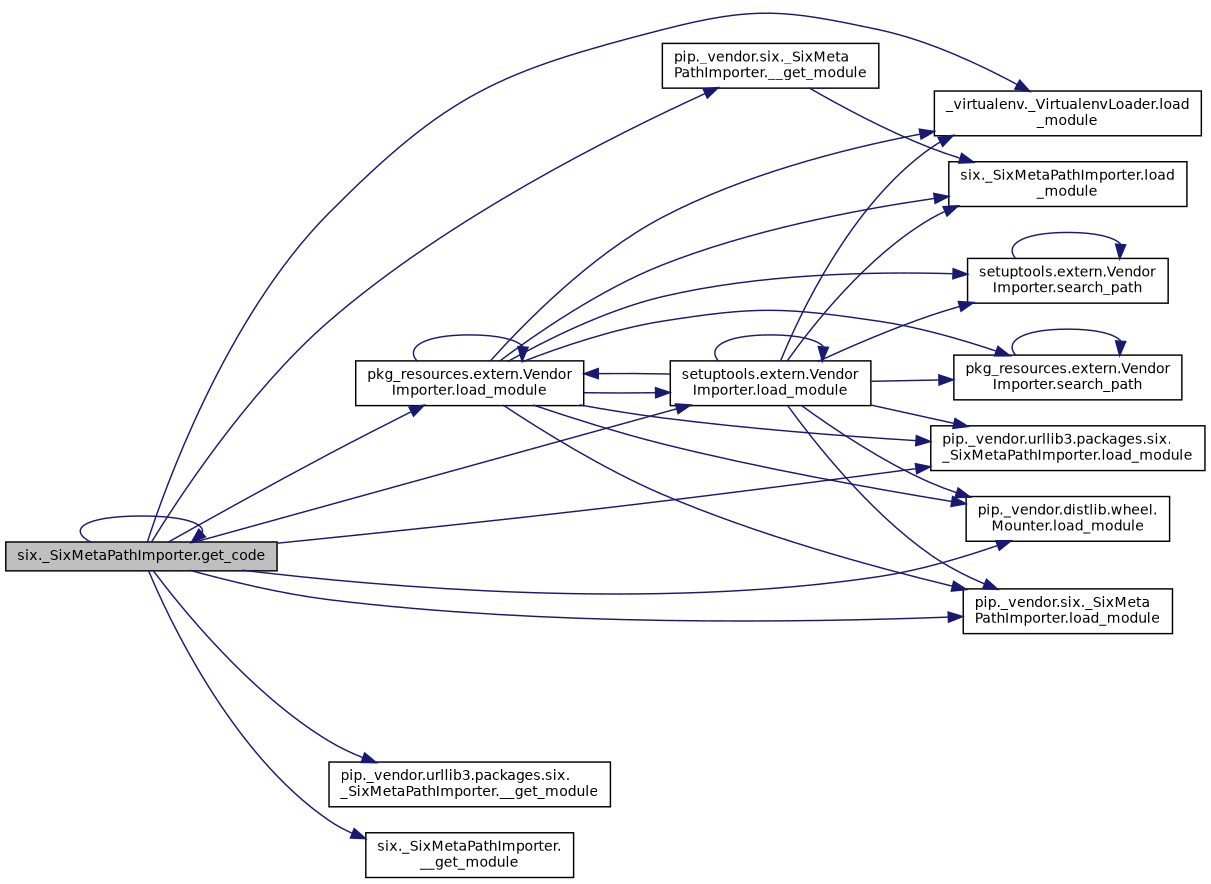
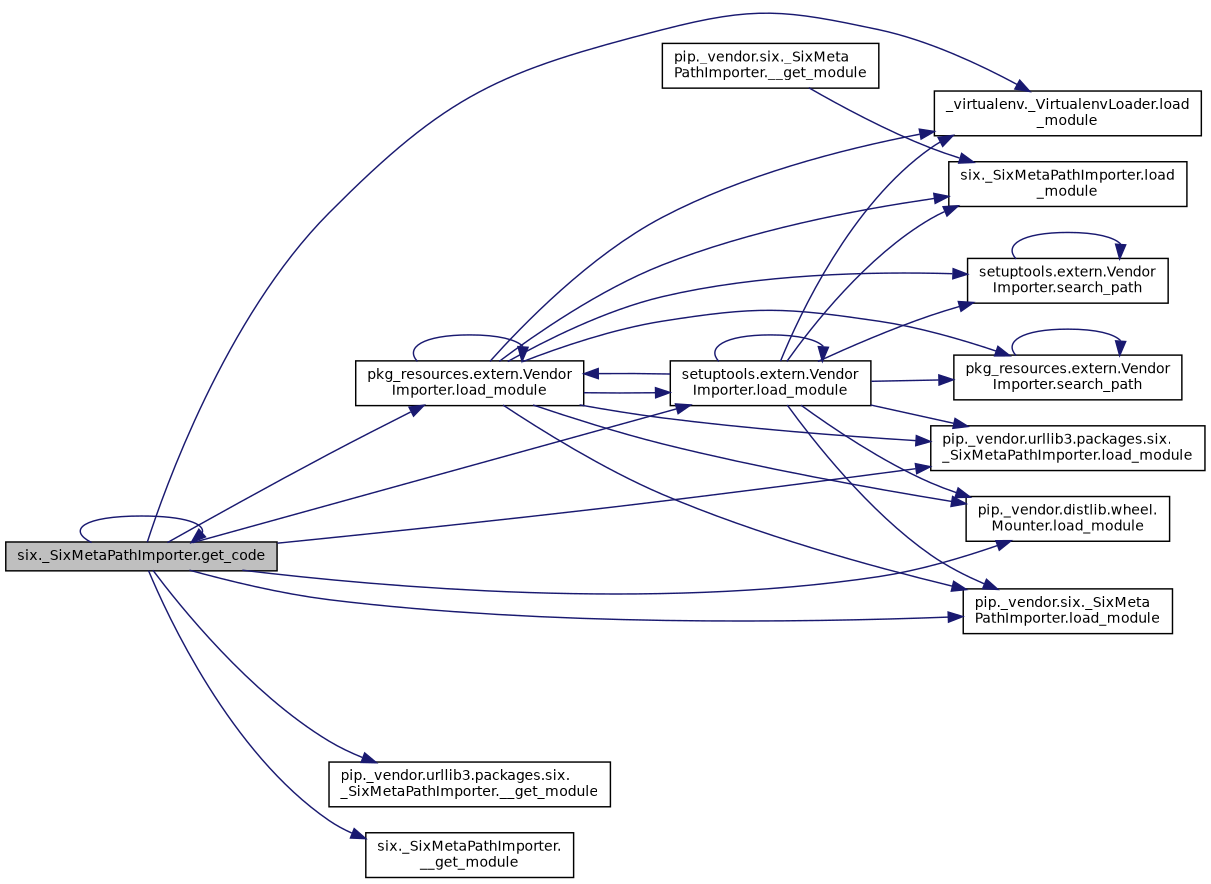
edge "six._SixMetaPathImporter.get_code" -> "pip._vendor.six._SixMeta PathImporter.__get_module": removed
